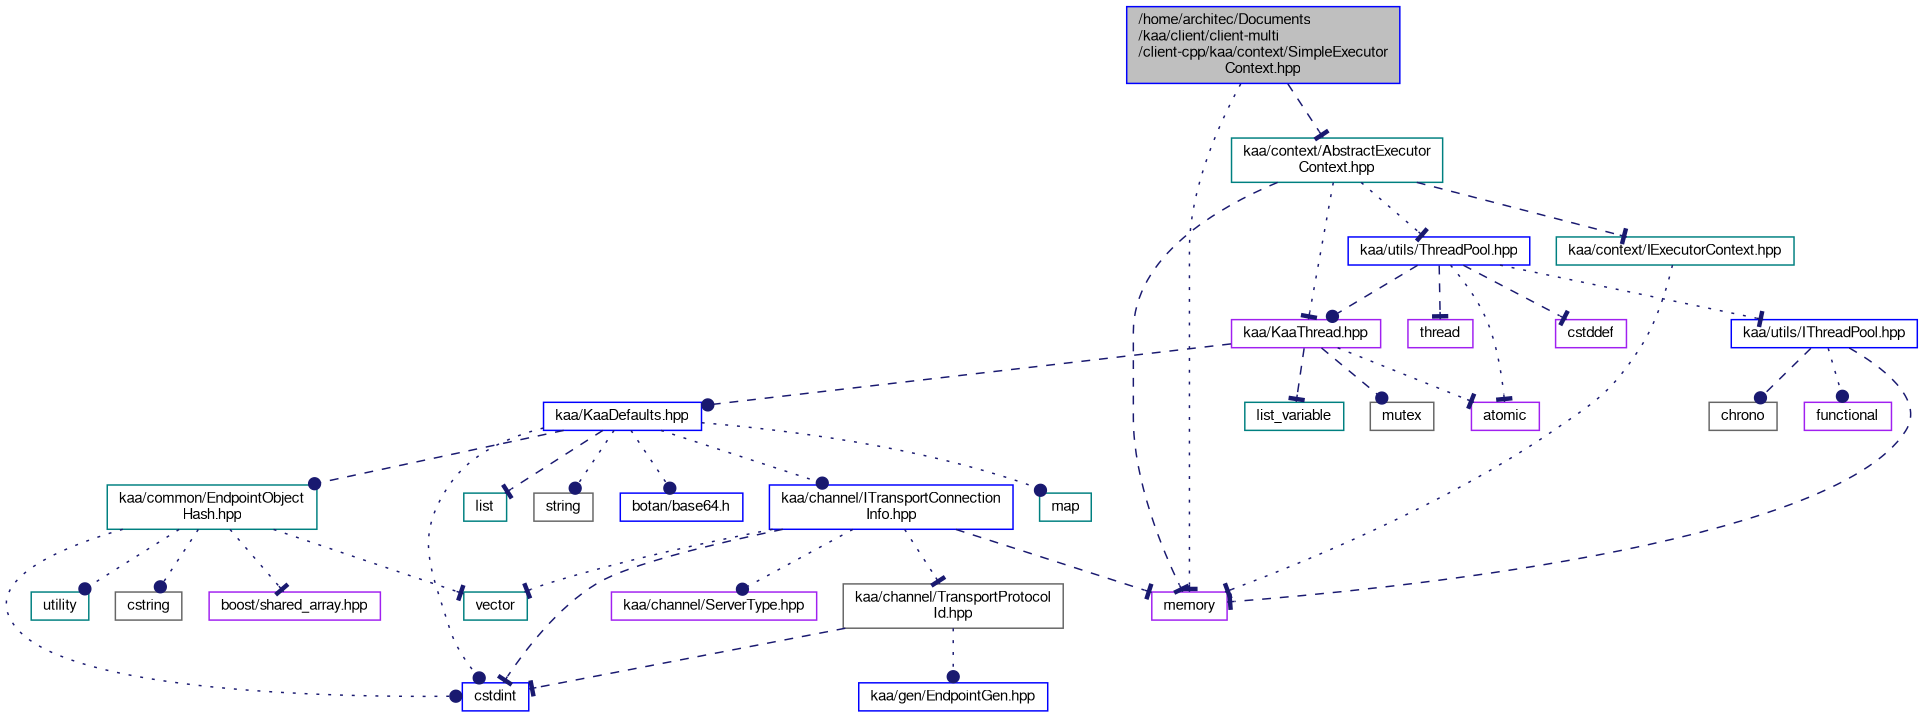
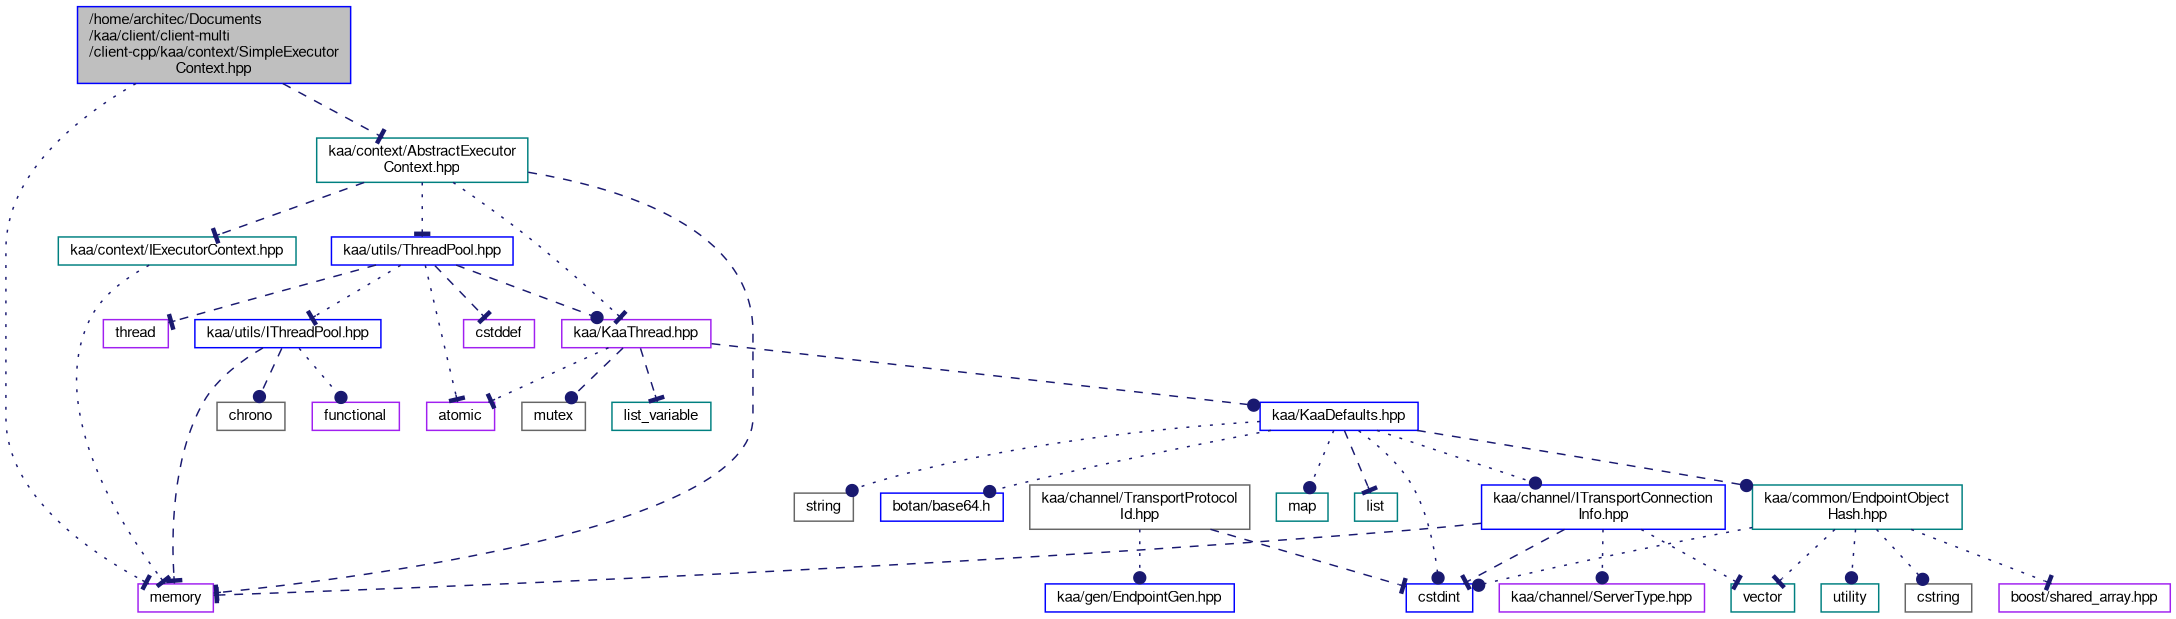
edge "kaa/channel/ITransportConnection Info.hpp" -> "kaa/channel/TransportProtocol Id.hpp": removed
